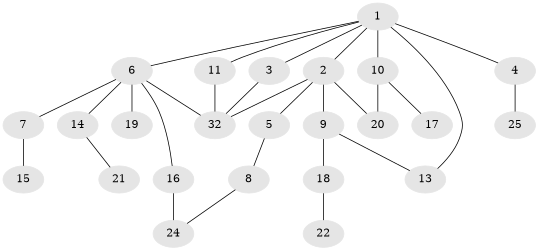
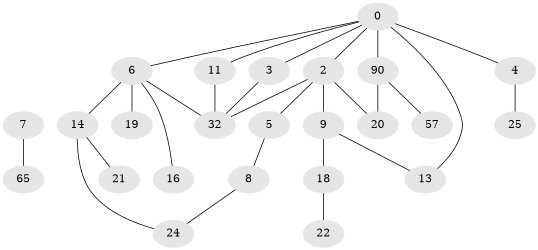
node "1": label "1" -> "0"
node "10": label "10" -> "90"
edge "6" -- "7": removed
node "17": label "17" -> "57"
node "15": label "15" -> "65"
edge "16" -- "24": now "14" -- "24"
